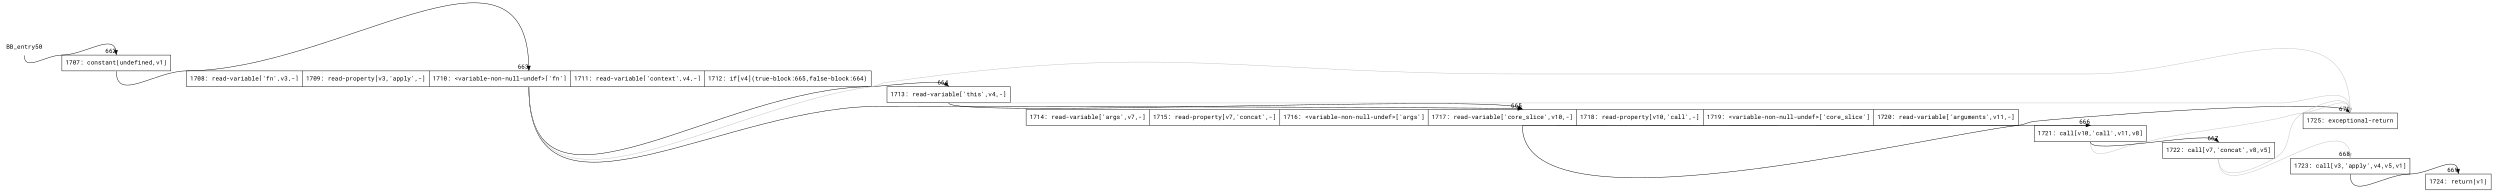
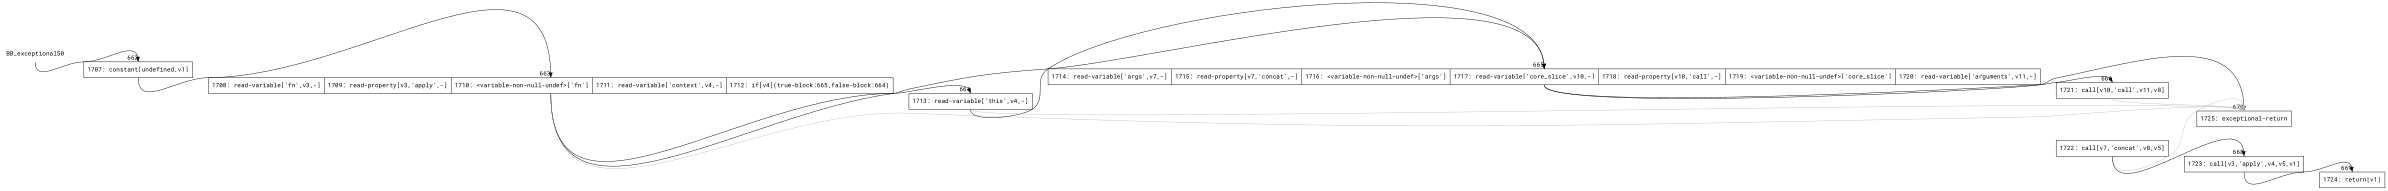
node "BB_entry50": label "BB_entry50" -> "BB_exceptional50"
edge "1721: call[v10,'call',v11,v8]" -> "1722: call[v7,'concat',v8,v5]": removed
edge "1722: call[v7,'concat',v8,v5]" -> "1723: call[v3,'apply',v4,v5,v1]": color gray -> black
